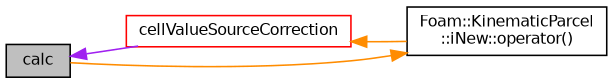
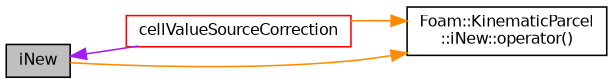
edge "Foam::KinematicParcel ::iNew::operator()" -> "cellValueSourceCorrection": reversed
node "calc": label "calc" -> "iNew"
